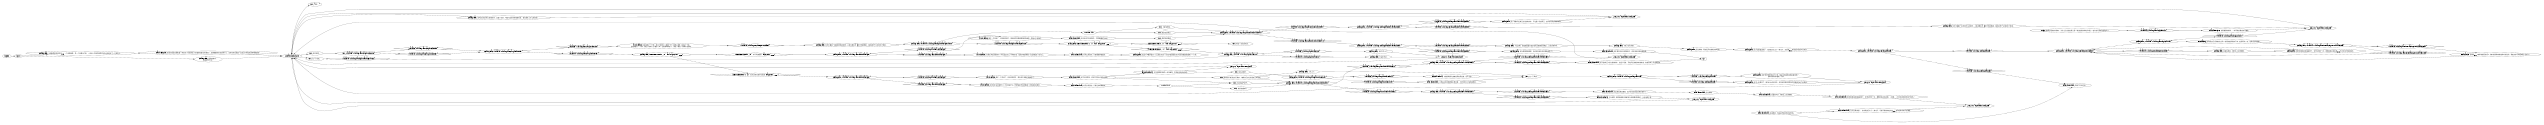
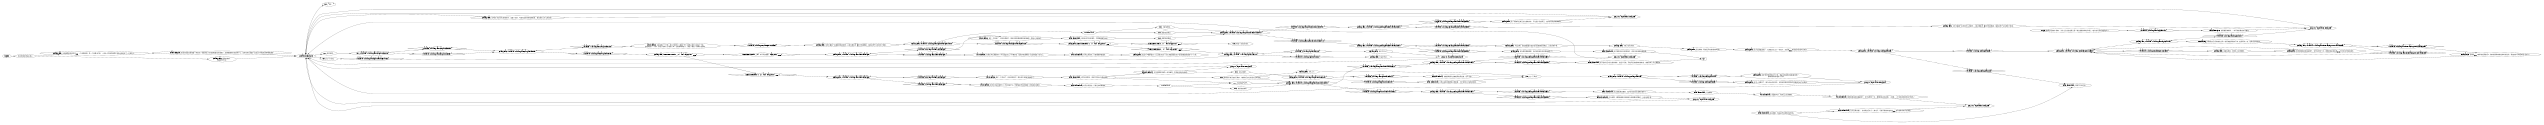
node "input": label "input" -> "谁会把朋友绑在吊扇上"
node "!(IsHourBetween(0,  21)  也许这样你就不会崩溃  DayCount() == 1)": label "!(IsHourBetween(0,  21)  也许这样你就不会崩溃  DayCount() == 1)" -> "!(IsHourBetween(0,  21)  and  DayCount() == 1)"
